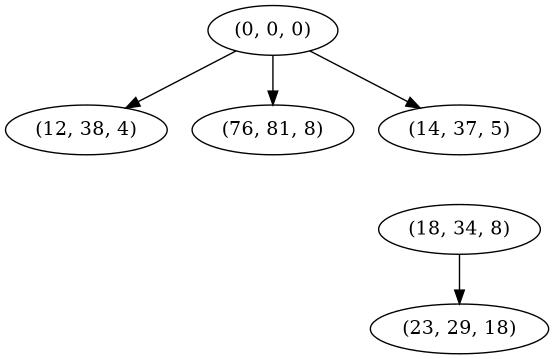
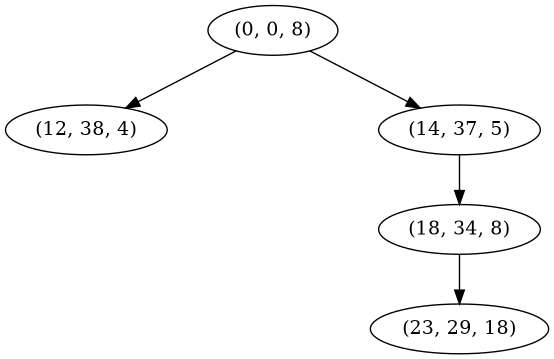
node "(0, 0, 0)": label "(0, 0, 0)" -> "(0, 0, 8)"
node "(76, 81, 8)": removed
edge "(14, 37, 5)" -> "(18, 34, 8)": added
